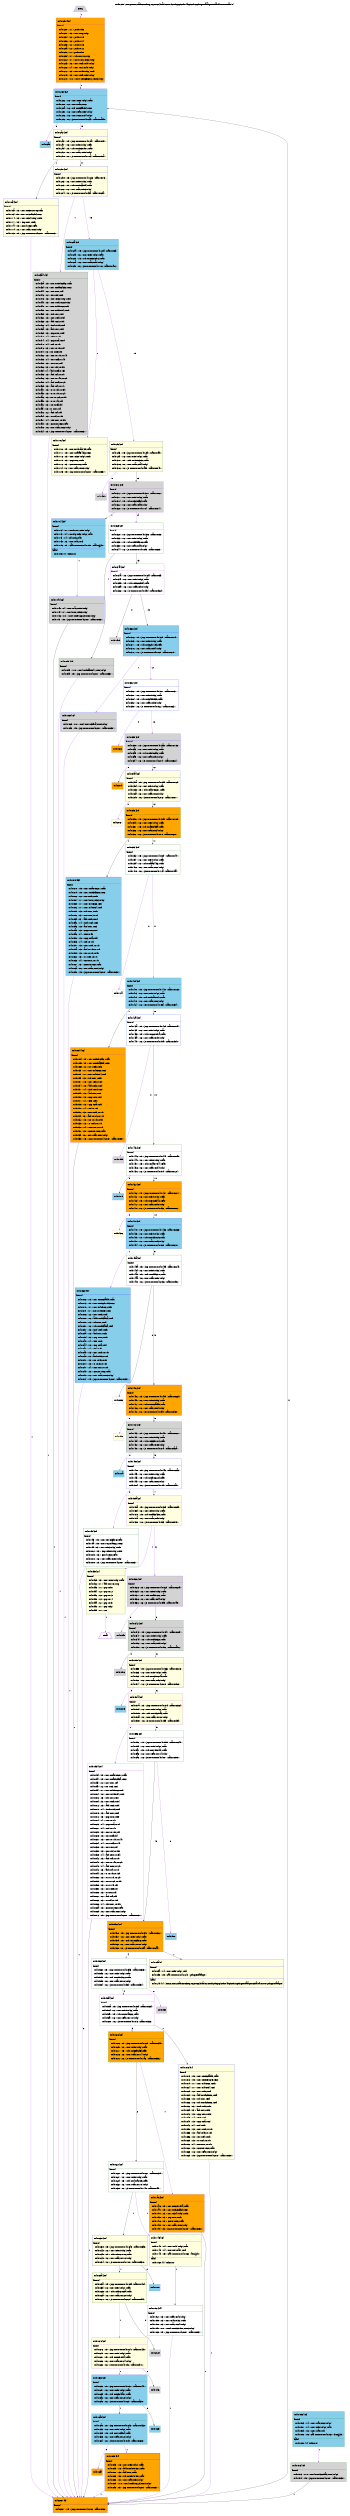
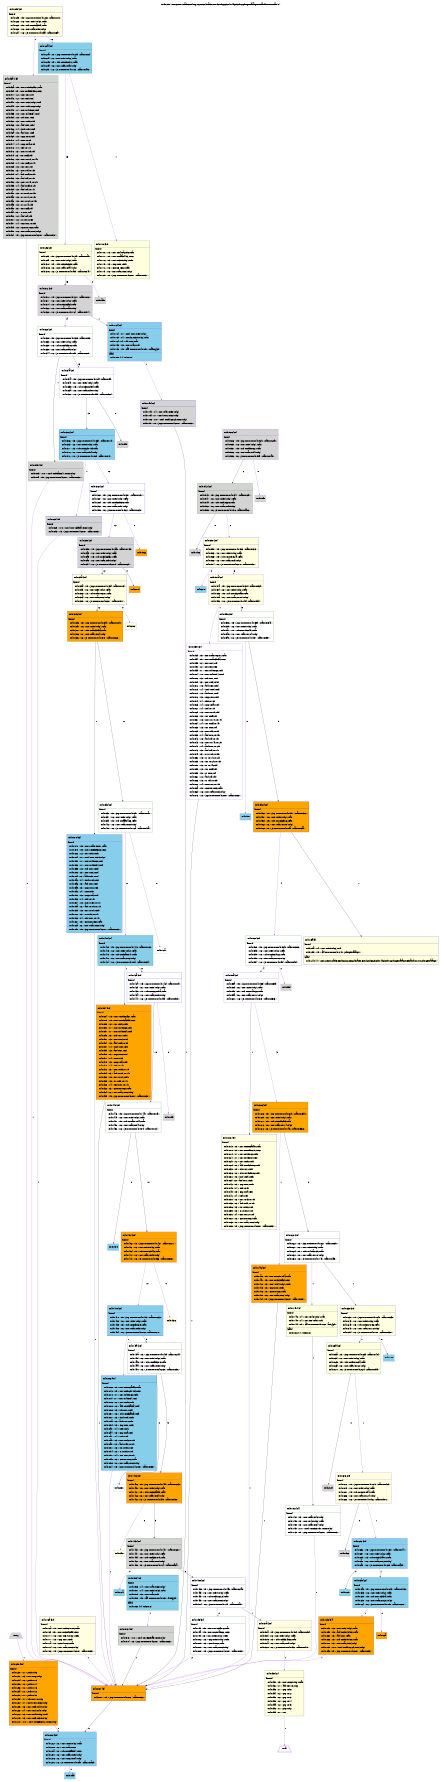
node "0x4012a2 [28]": removed
edge "0x40150a [28]" -> "0x401526 [28]": removed, label "6"
